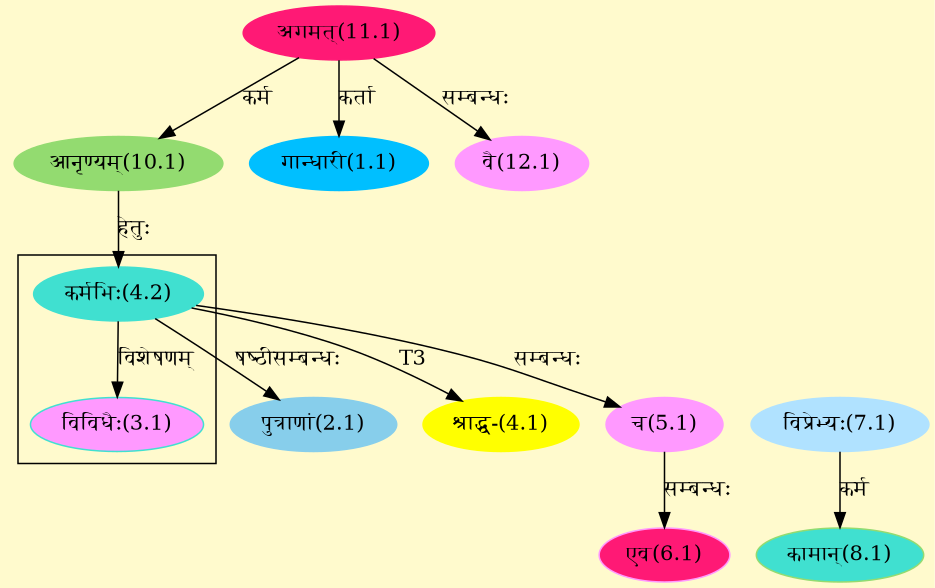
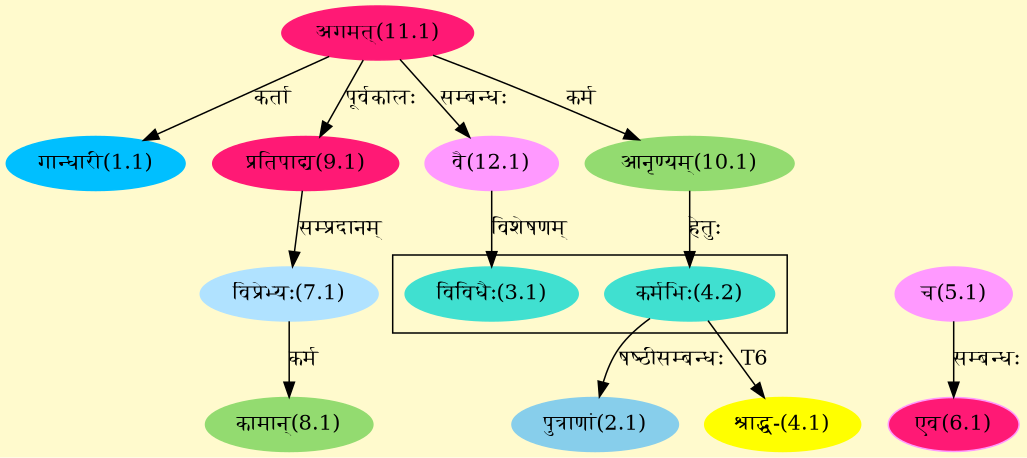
node "प्रतिपाद्य(9.1)": added
edge "कर्मभिः(4.2)" -> "च(5.1)": removed, label "सम्बन्धः"
edge "कर्मभिः(4.2)" -> "विविधैः(3.1)": now "वै(12.1)" -> "विविधैः(3.1)"
edge "कर्मभिः(4.2)" -> "श्राद्ध-(4.1)": label "T3" -> "T6"
node "विविधैः(3.1)": fillcolor #ff99ff -> #40e0d0
node "कामान्(8.1)": fillcolor #40e0d0 -> #93db70
